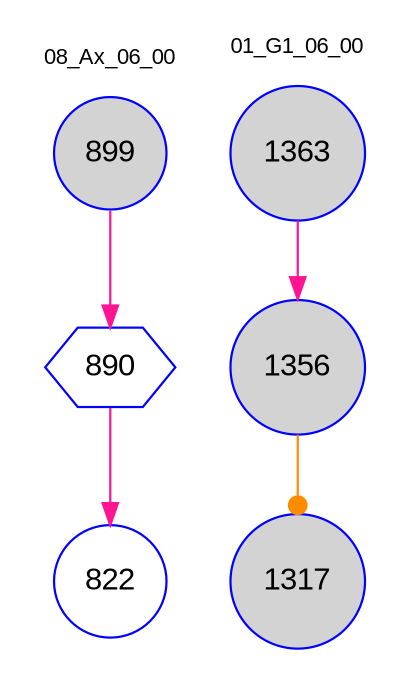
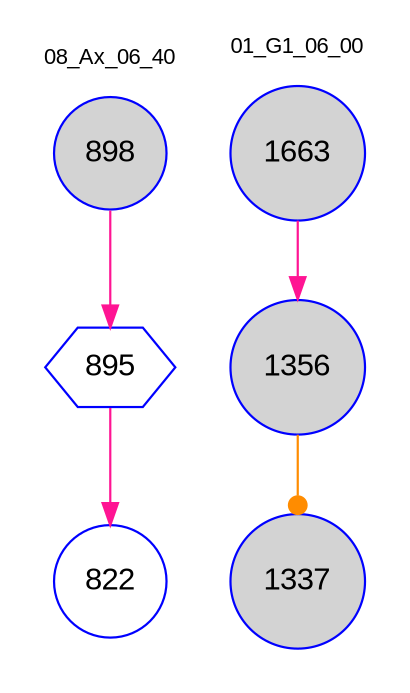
cluster "08_Ax_06_00": label "08_Ax_06_00" -> "08_Ax_06_40"
node "899": label "899" -> "898"
node "1363": label "1363" -> "1663"
node "890": label "890" -> "895"
node "1317": label "1317" -> "1337"
